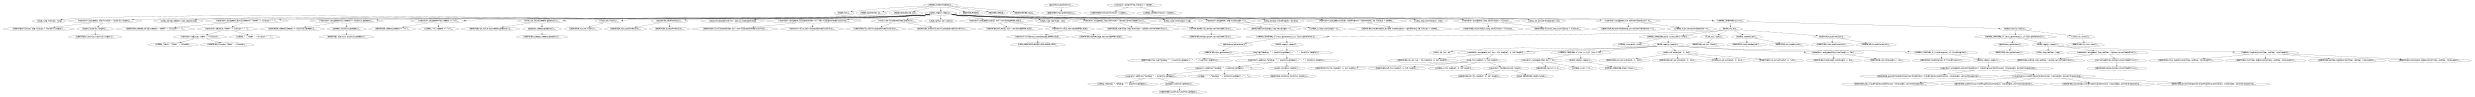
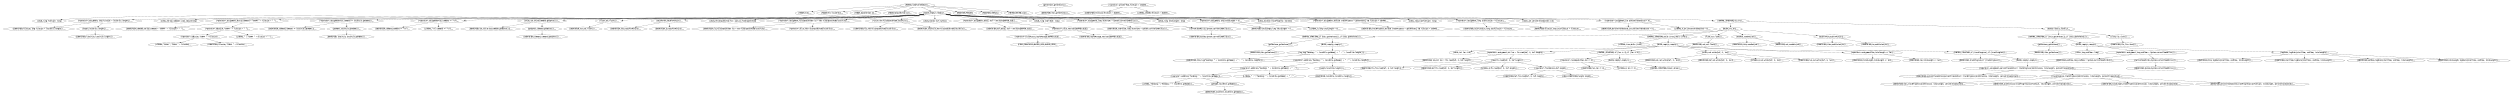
node "(PARAM,File localFile)": added
